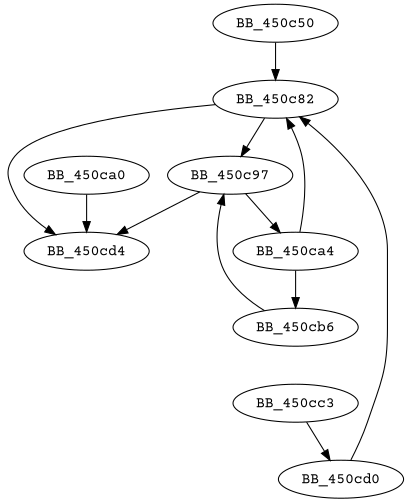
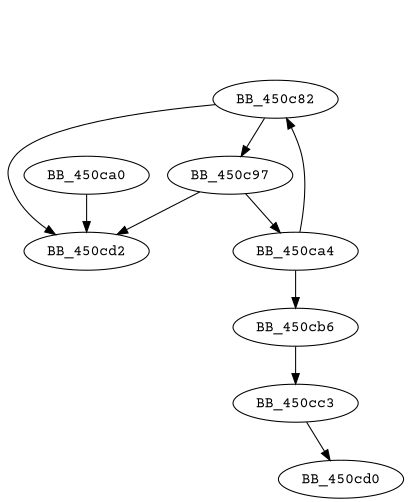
node "BB_450c50": removed
node "BB_450cd4": label "BB_450cd4" -> "BB_450cd2"
edge "BB_450cb6" -> "BB_450c97": now "BB_450cb6" -> "BB_450cc3"
edge "BB_450cd0" -> "BB_450c82": removed
